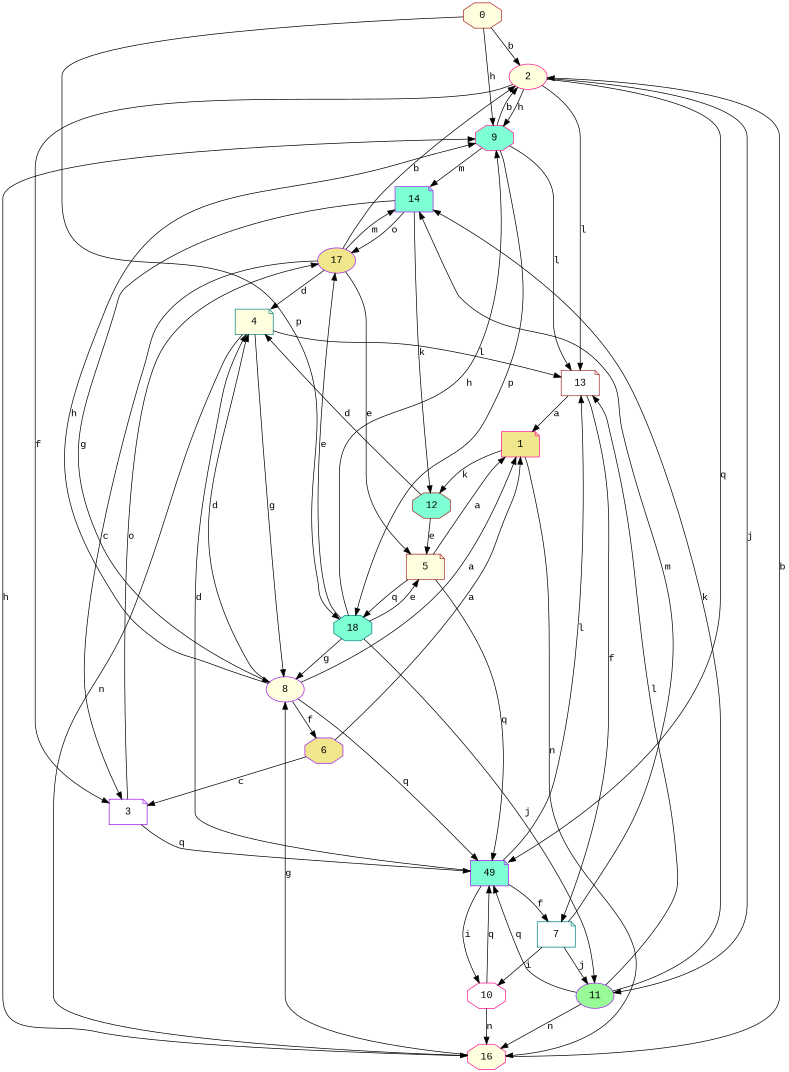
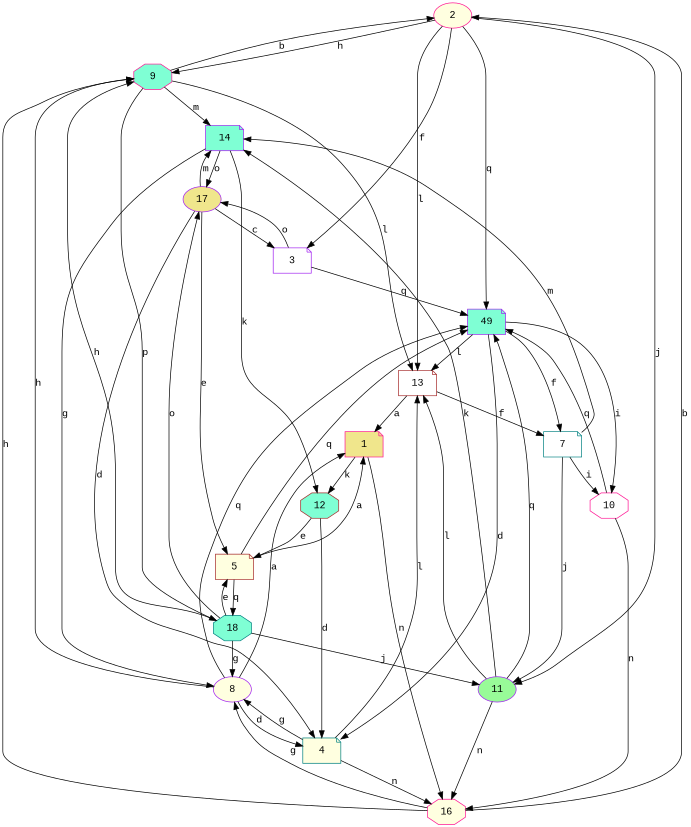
node "0": removed
edge "17" -> "2": removed, label "b"
edge "18" -> "17": label "e" -> "o"
node "6": removed
